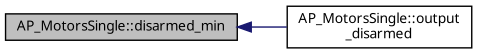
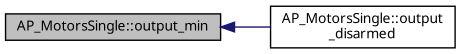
node "AP_MotorsSingle::disarmed_min": label "AP_MotorsSingle::disarmed_min" -> "AP_MotorsSingle::output_min"
